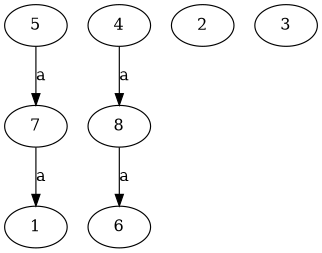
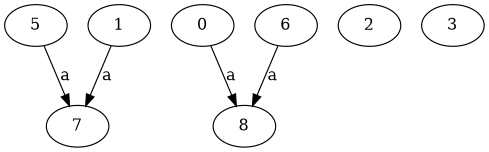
node "4": label "4" -> "0"
edge "7" -> "1": reversed
edge "8" -> "6": reversed
